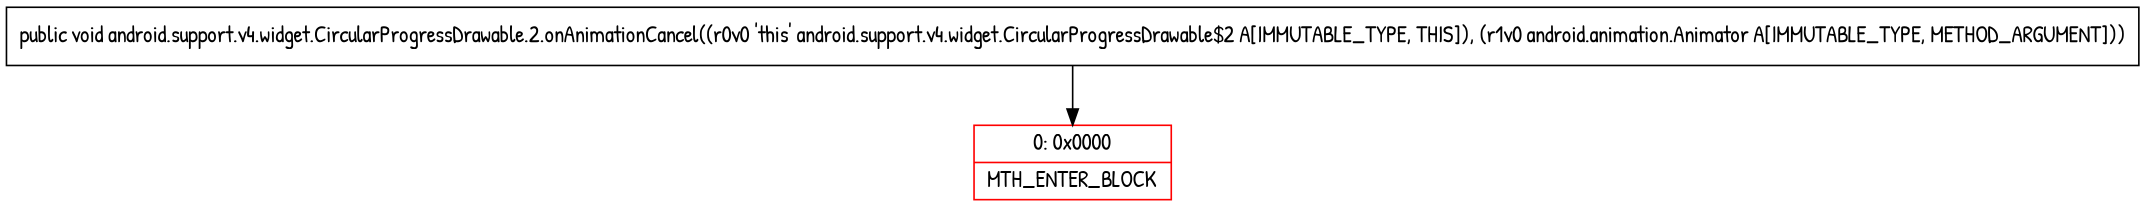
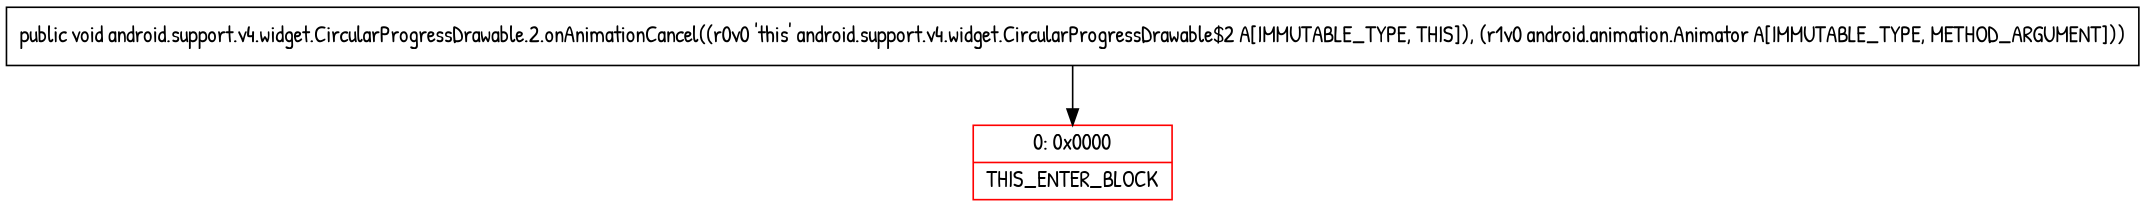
node "0: 0x0000": text "MTH_ENTER_BLOCK" -> "THIS_ENTER_BLOCK"
